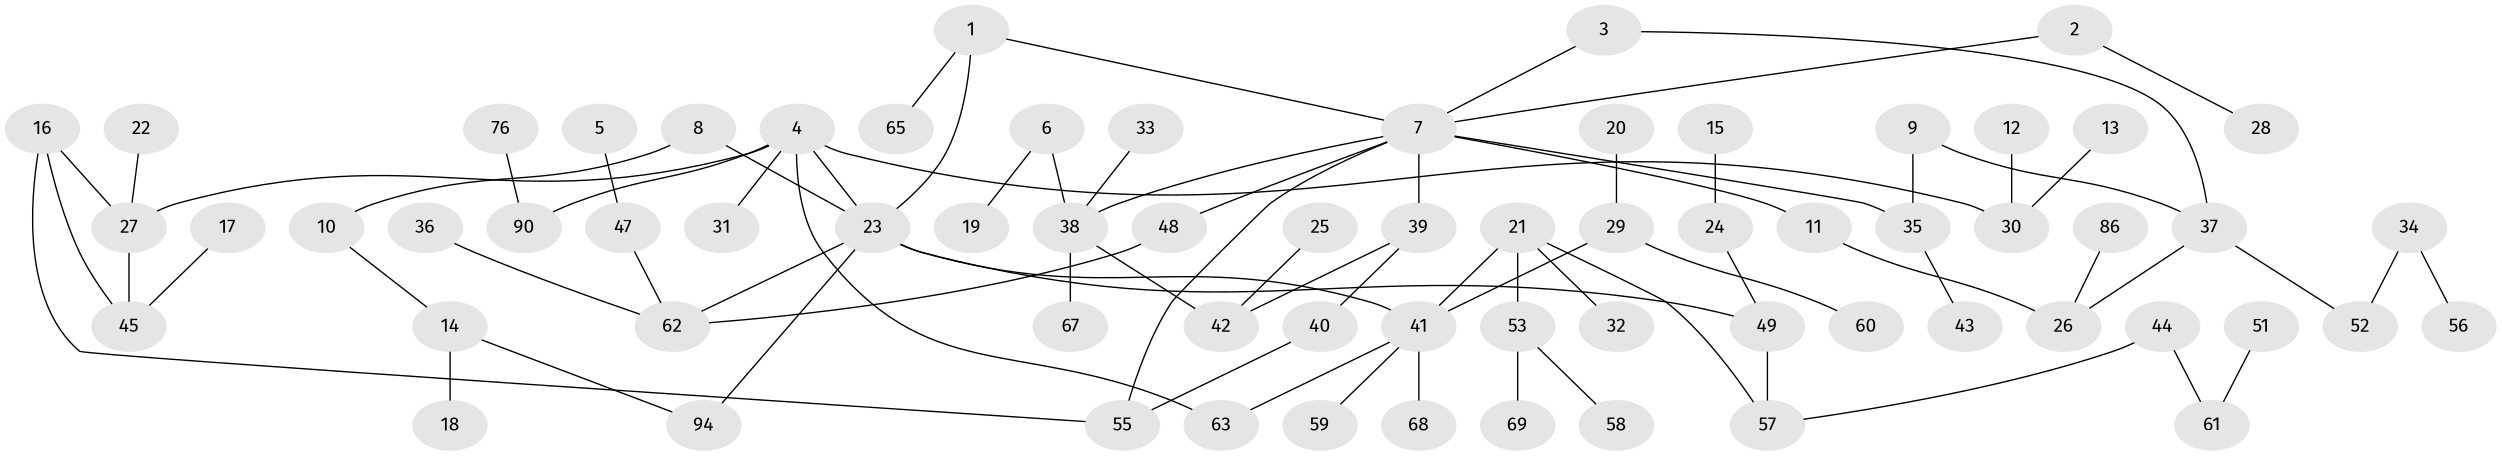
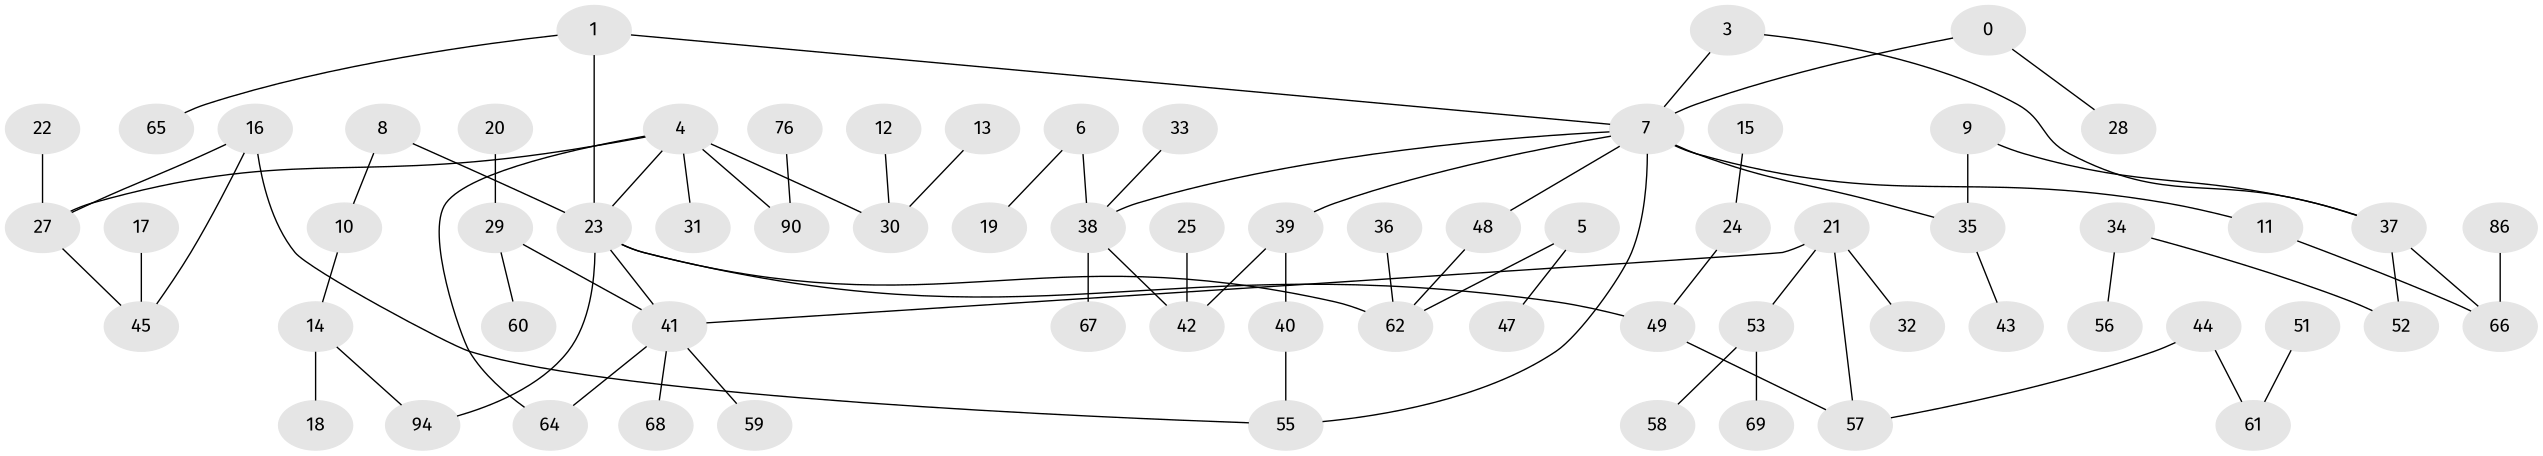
node "2": label "2" -> "0"
edge "47" -- "62": now "5" -- "62"
node "26": label "26" -> "66"
node "63": label "63" -> "64"
